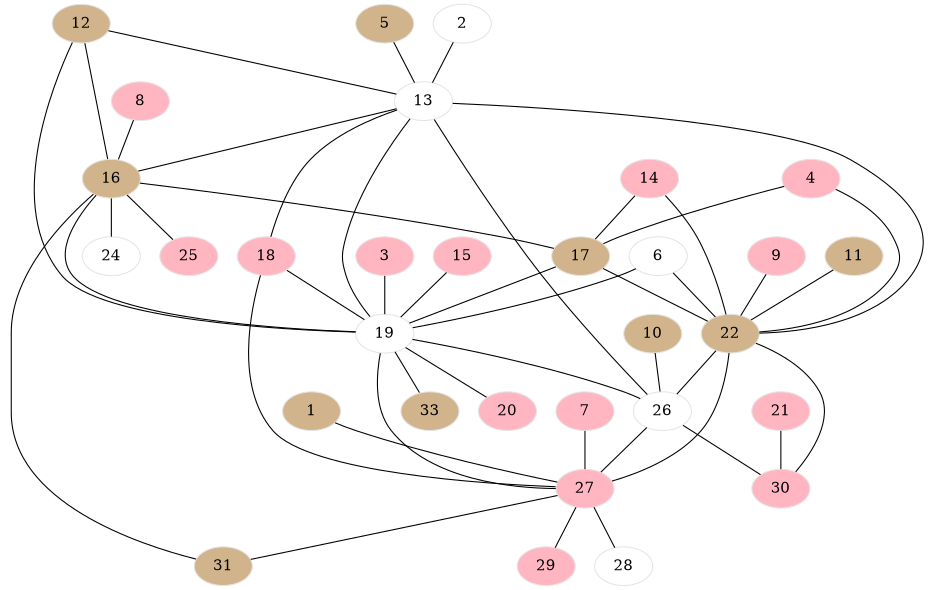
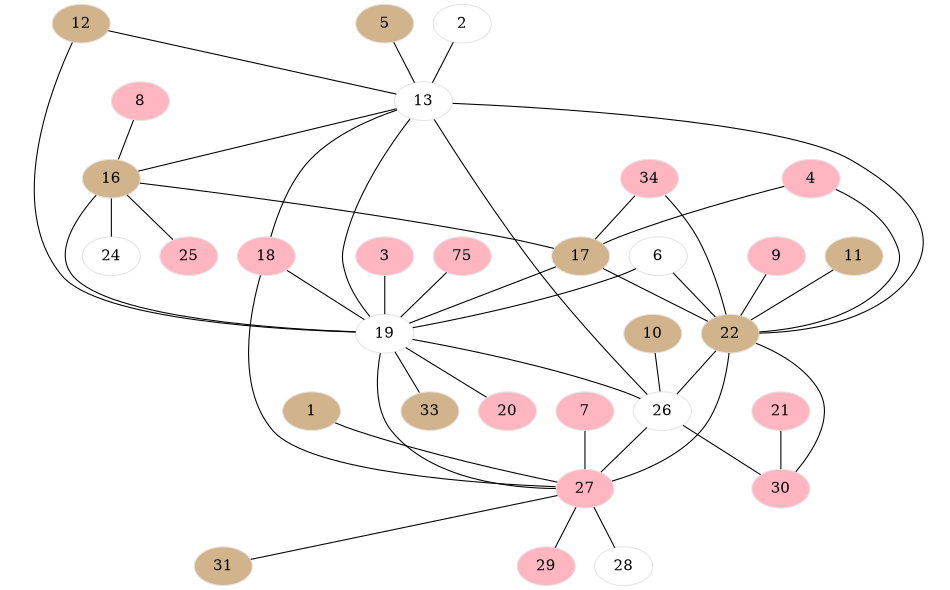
edge "12" -- "16": removed
node "14": label "14" -> "34"
node "15": label "15" -> "75"
edge "16" -- "31": removed
